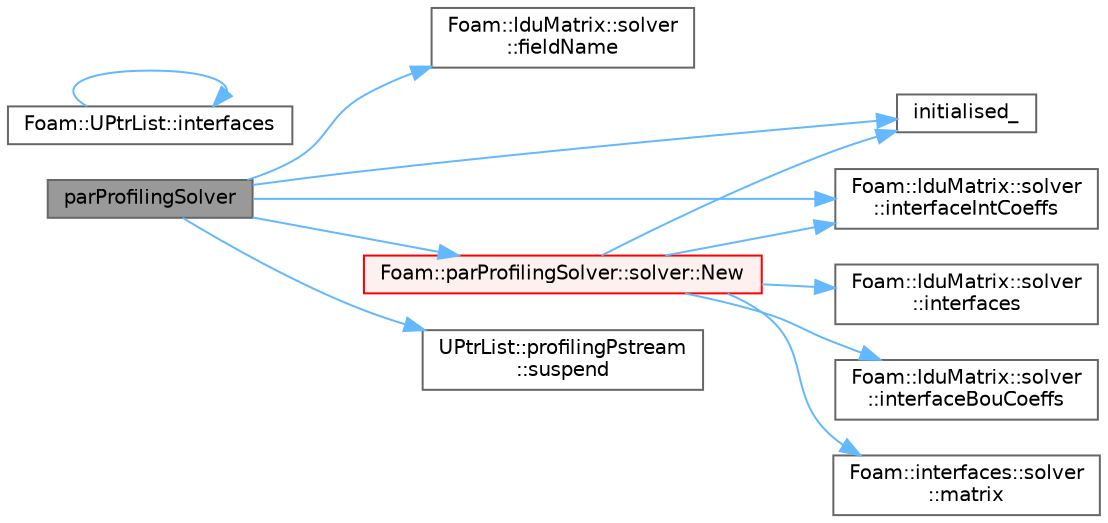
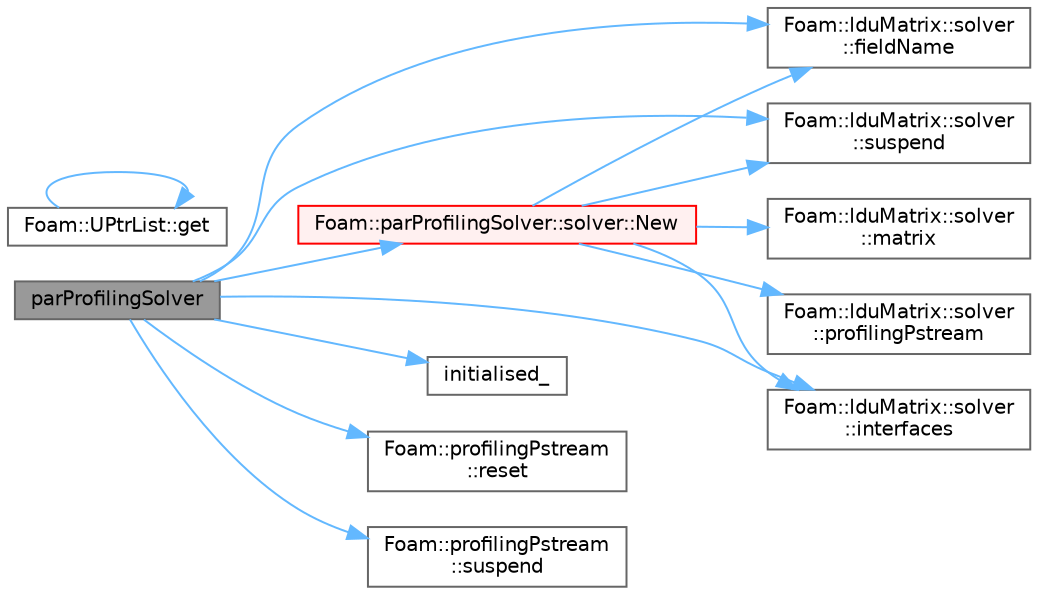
node "Foam::UPtrList::interfaces": label "Foam::UPtrList::interfaces" -> "Foam::UPtrList::get"
edge "Foam::parProfilingSolver::solver::New" -> "initialised_": now "Foam::parProfilingSolver::solver::New" -> "Foam::lduMatrix::solver ::fieldName"
node "Foam::lduMatrix::solver ::interfaceIntCoeffs": label "Foam::lduMatrix::solver ::interfaceIntCoeffs" -> "Foam::lduMatrix::solver ::suspend"
edge "parProfilingSolver" -> "Foam::lduMatrix::solver ::interfaces": added
node "UPtrList::profilingPstream ::suspend": label "UPtrList::profilingPstream ::suspend" -> "Foam::profilingPstream ::suspend"
node "Foam::lduMatrix::solver ::interfaceBouCoeffs": label "Foam::lduMatrix::solver ::interfaceBouCoeffs" -> "Foam::lduMatrix::solver ::profilingPstream"
node "Foam::profilingPstream ::reset": added
node "Foam::interfaces::solver ::matrix": label "Foam::interfaces::solver ::matrix" -> "Foam::lduMatrix::solver ::matrix"
